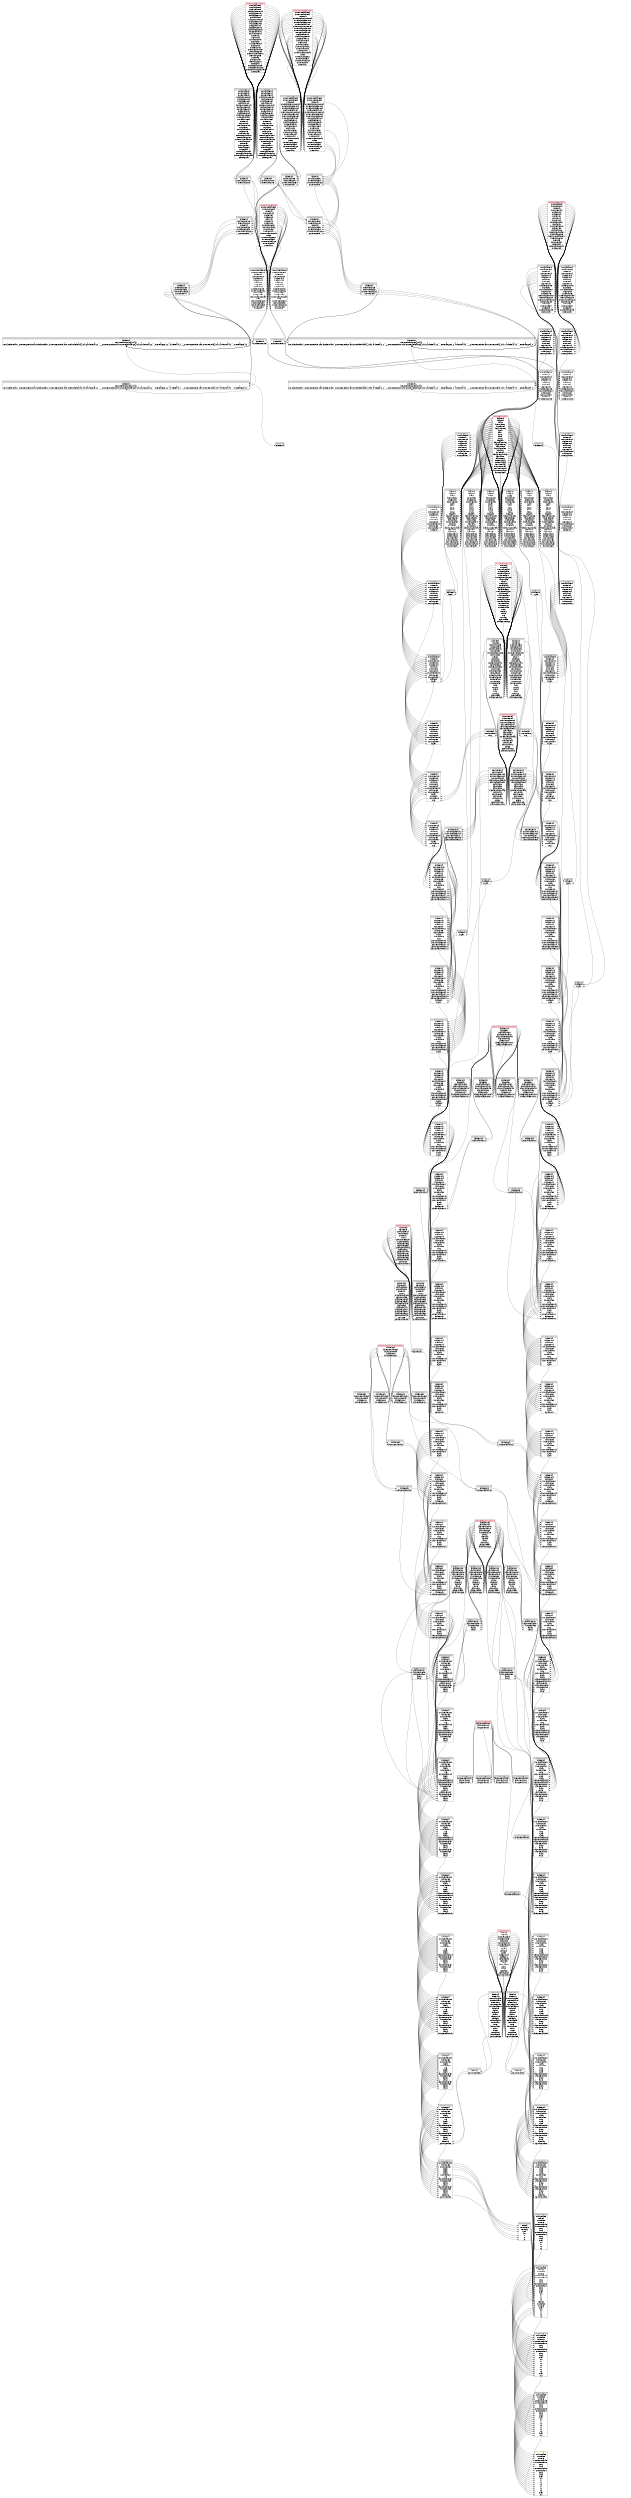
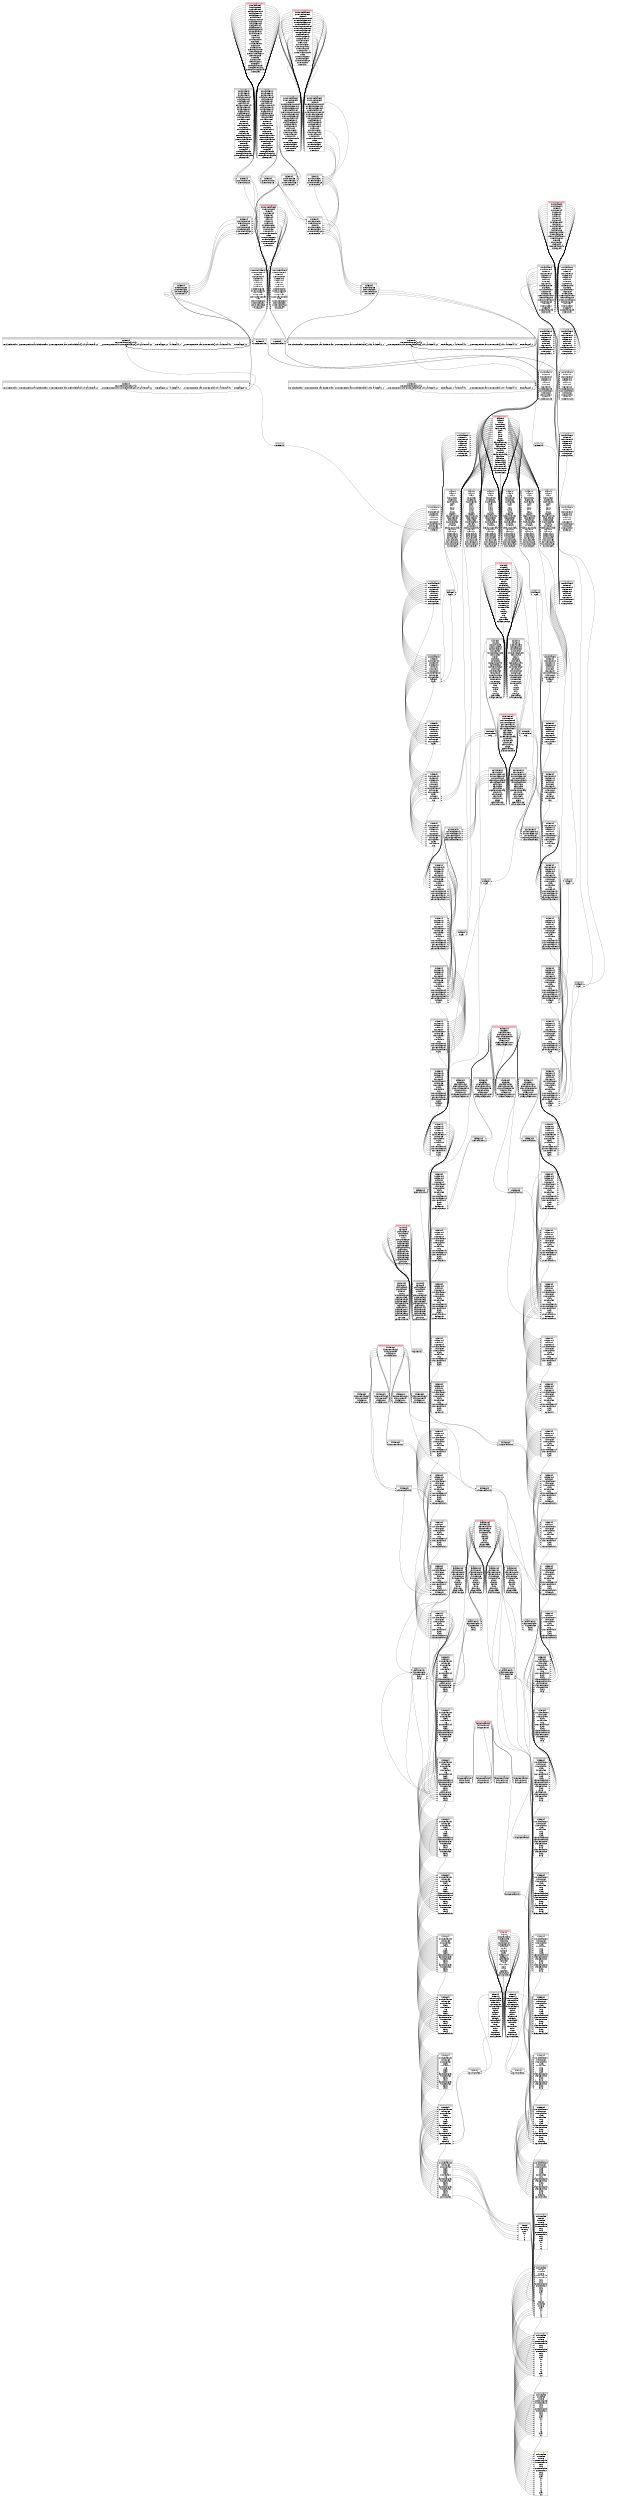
node "default.date_dim": text "d_last_event" -> "d_last_dom"
edge "Project_92" -> "Join_Inner_93": added
node "Filter_33": text "d_day_name" -> "d_day_gender"
node "Project_94": text "ss_list_price" -> "ss_list_quarter"
node "Filter_99": text "s_rec_end_date" -> "s_rec_bound_date"
node "Project_157": text "ticket_zip" -> "store_zip"
